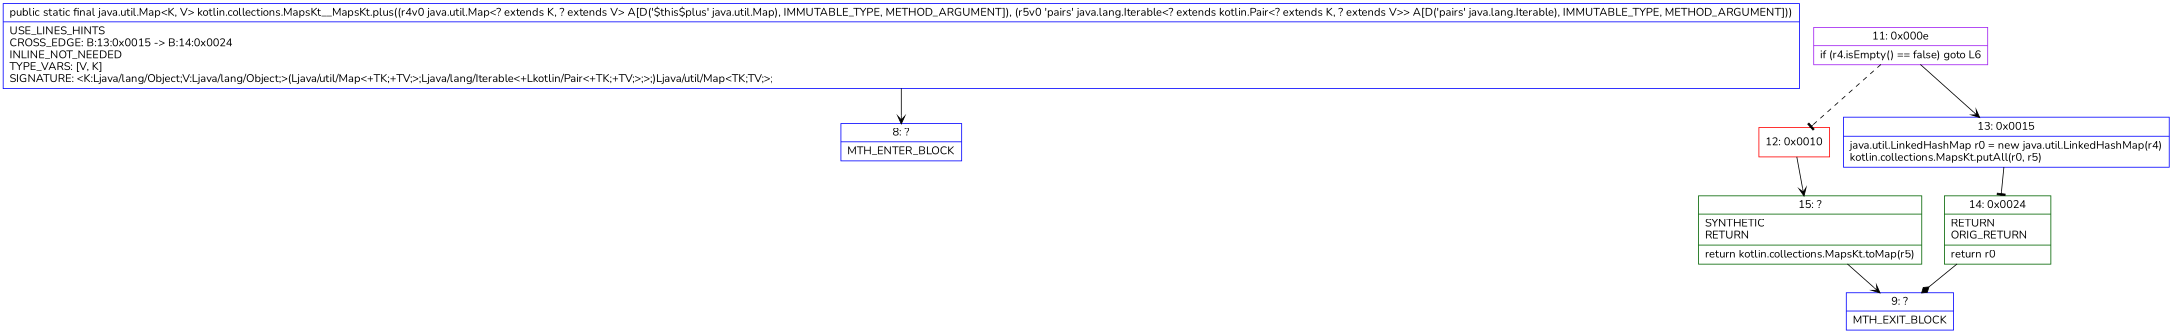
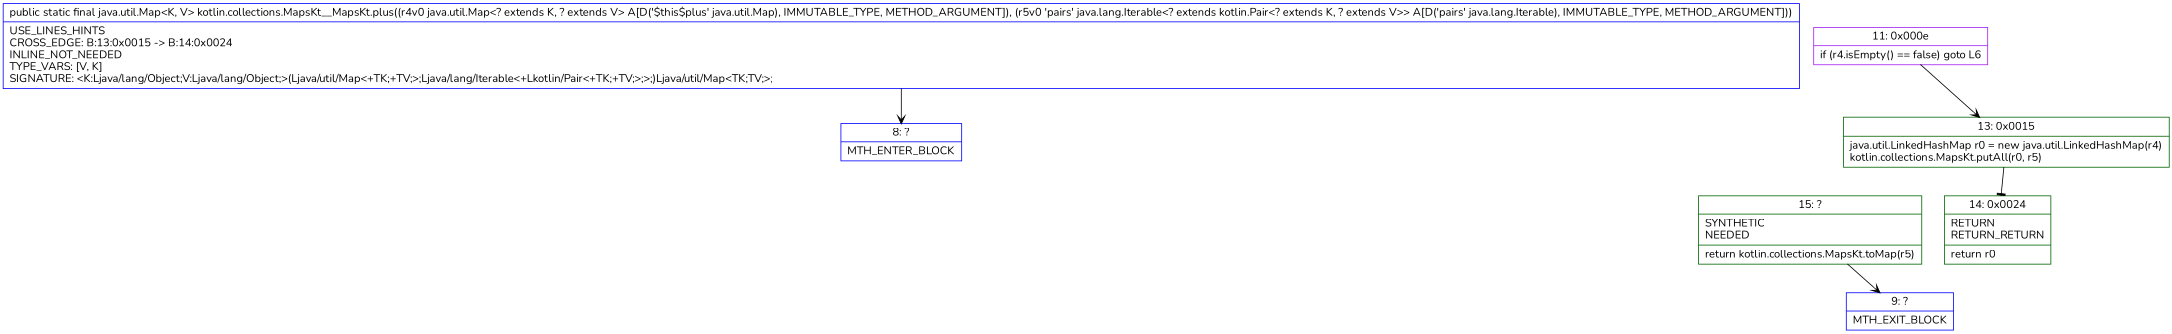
node "12: 0x0010": removed
node "13: 0x0015": color blue -> darkgreen
node "15: ?": text "RETURN" -> "NEEDED"
node "14: 0x0024": text "ORIG_RETURN" -> "RETURN_RETURN"
edge "14: 0x0024" -> "9: ?": removed
